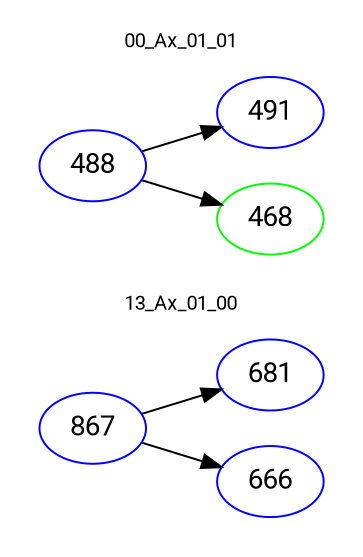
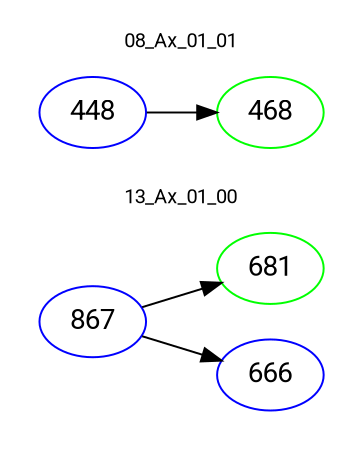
cluster "00_Ax_01_01": label "00_Ax_01_01" -> "08_Ax_01_01"
node "491": removed
node "488": label "488" -> "448"
node "681": color blue -> green
